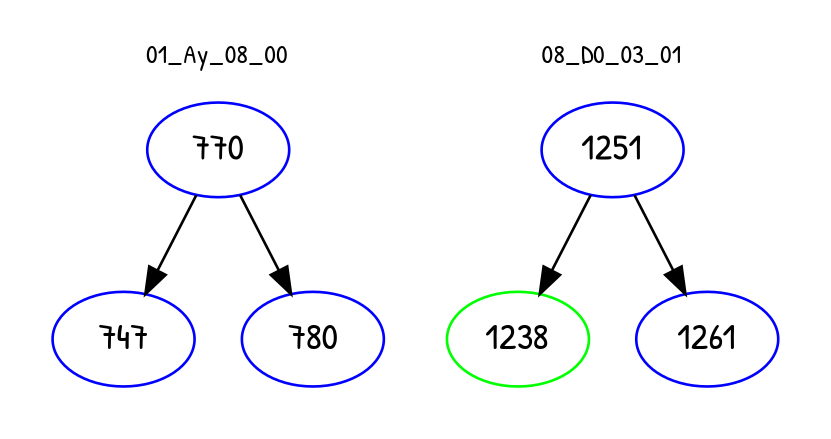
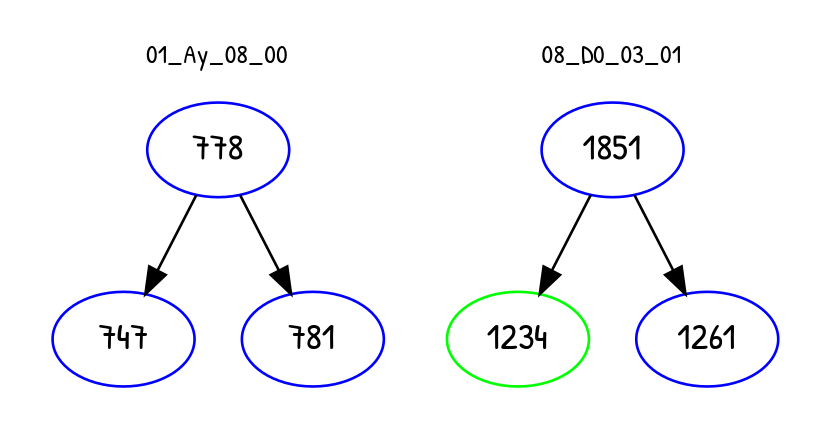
node "770": label "770" -> "778"
node "1251": label "1251" -> "1851"
node "780": label "780" -> "781"
node "1238": label "1238" -> "1234"
